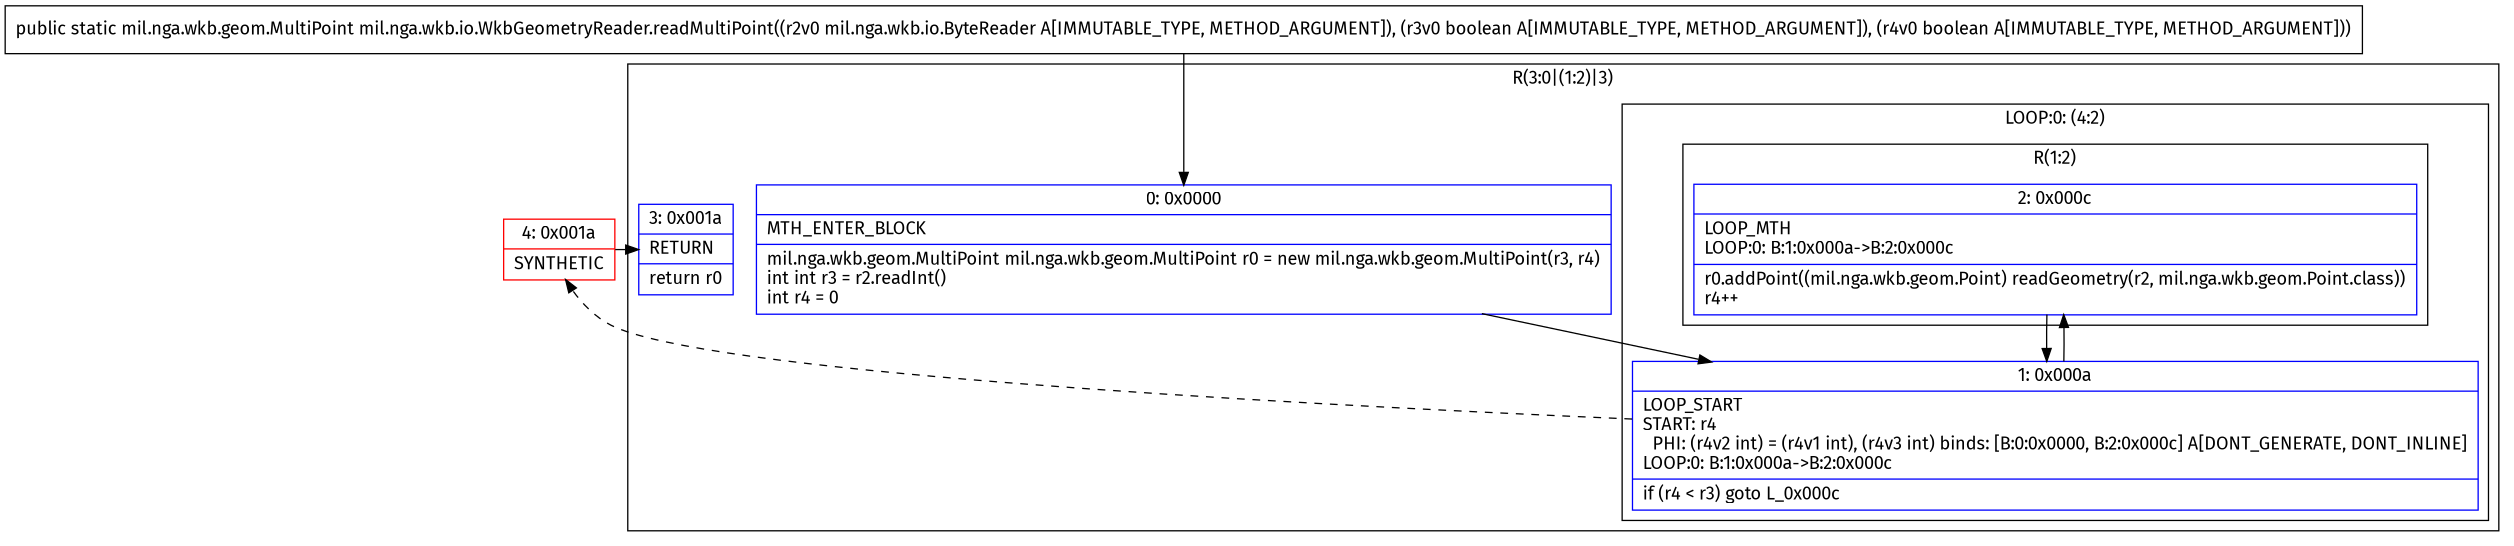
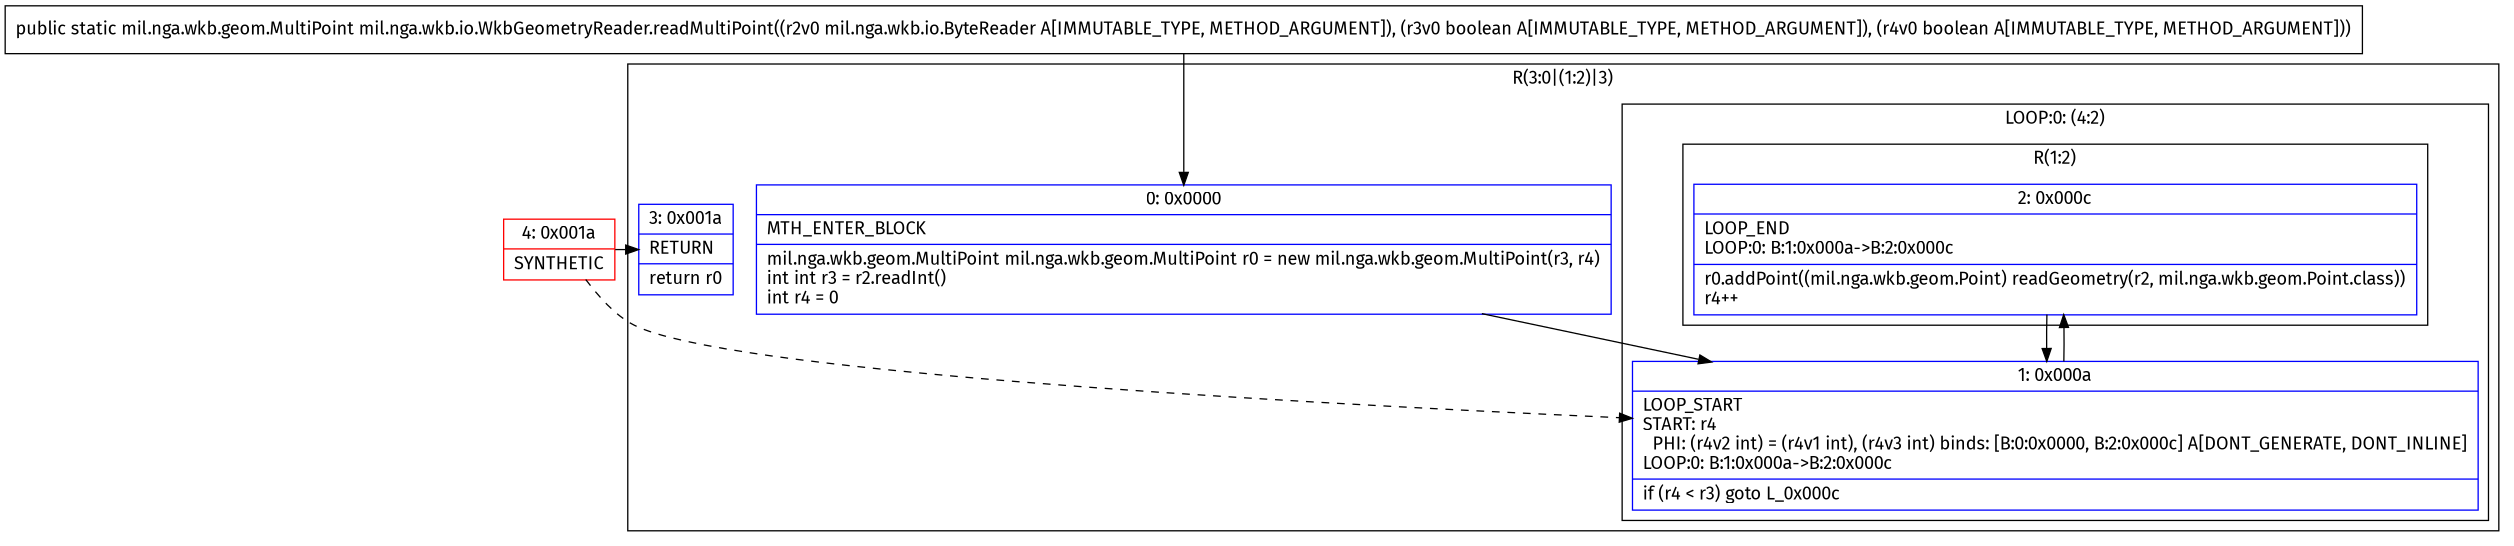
node "2: 0x000c": text "LOOP_MTH" -> "LOOP_END"
edge "1: 0x000a" -> "4: 0x001a": reversed
